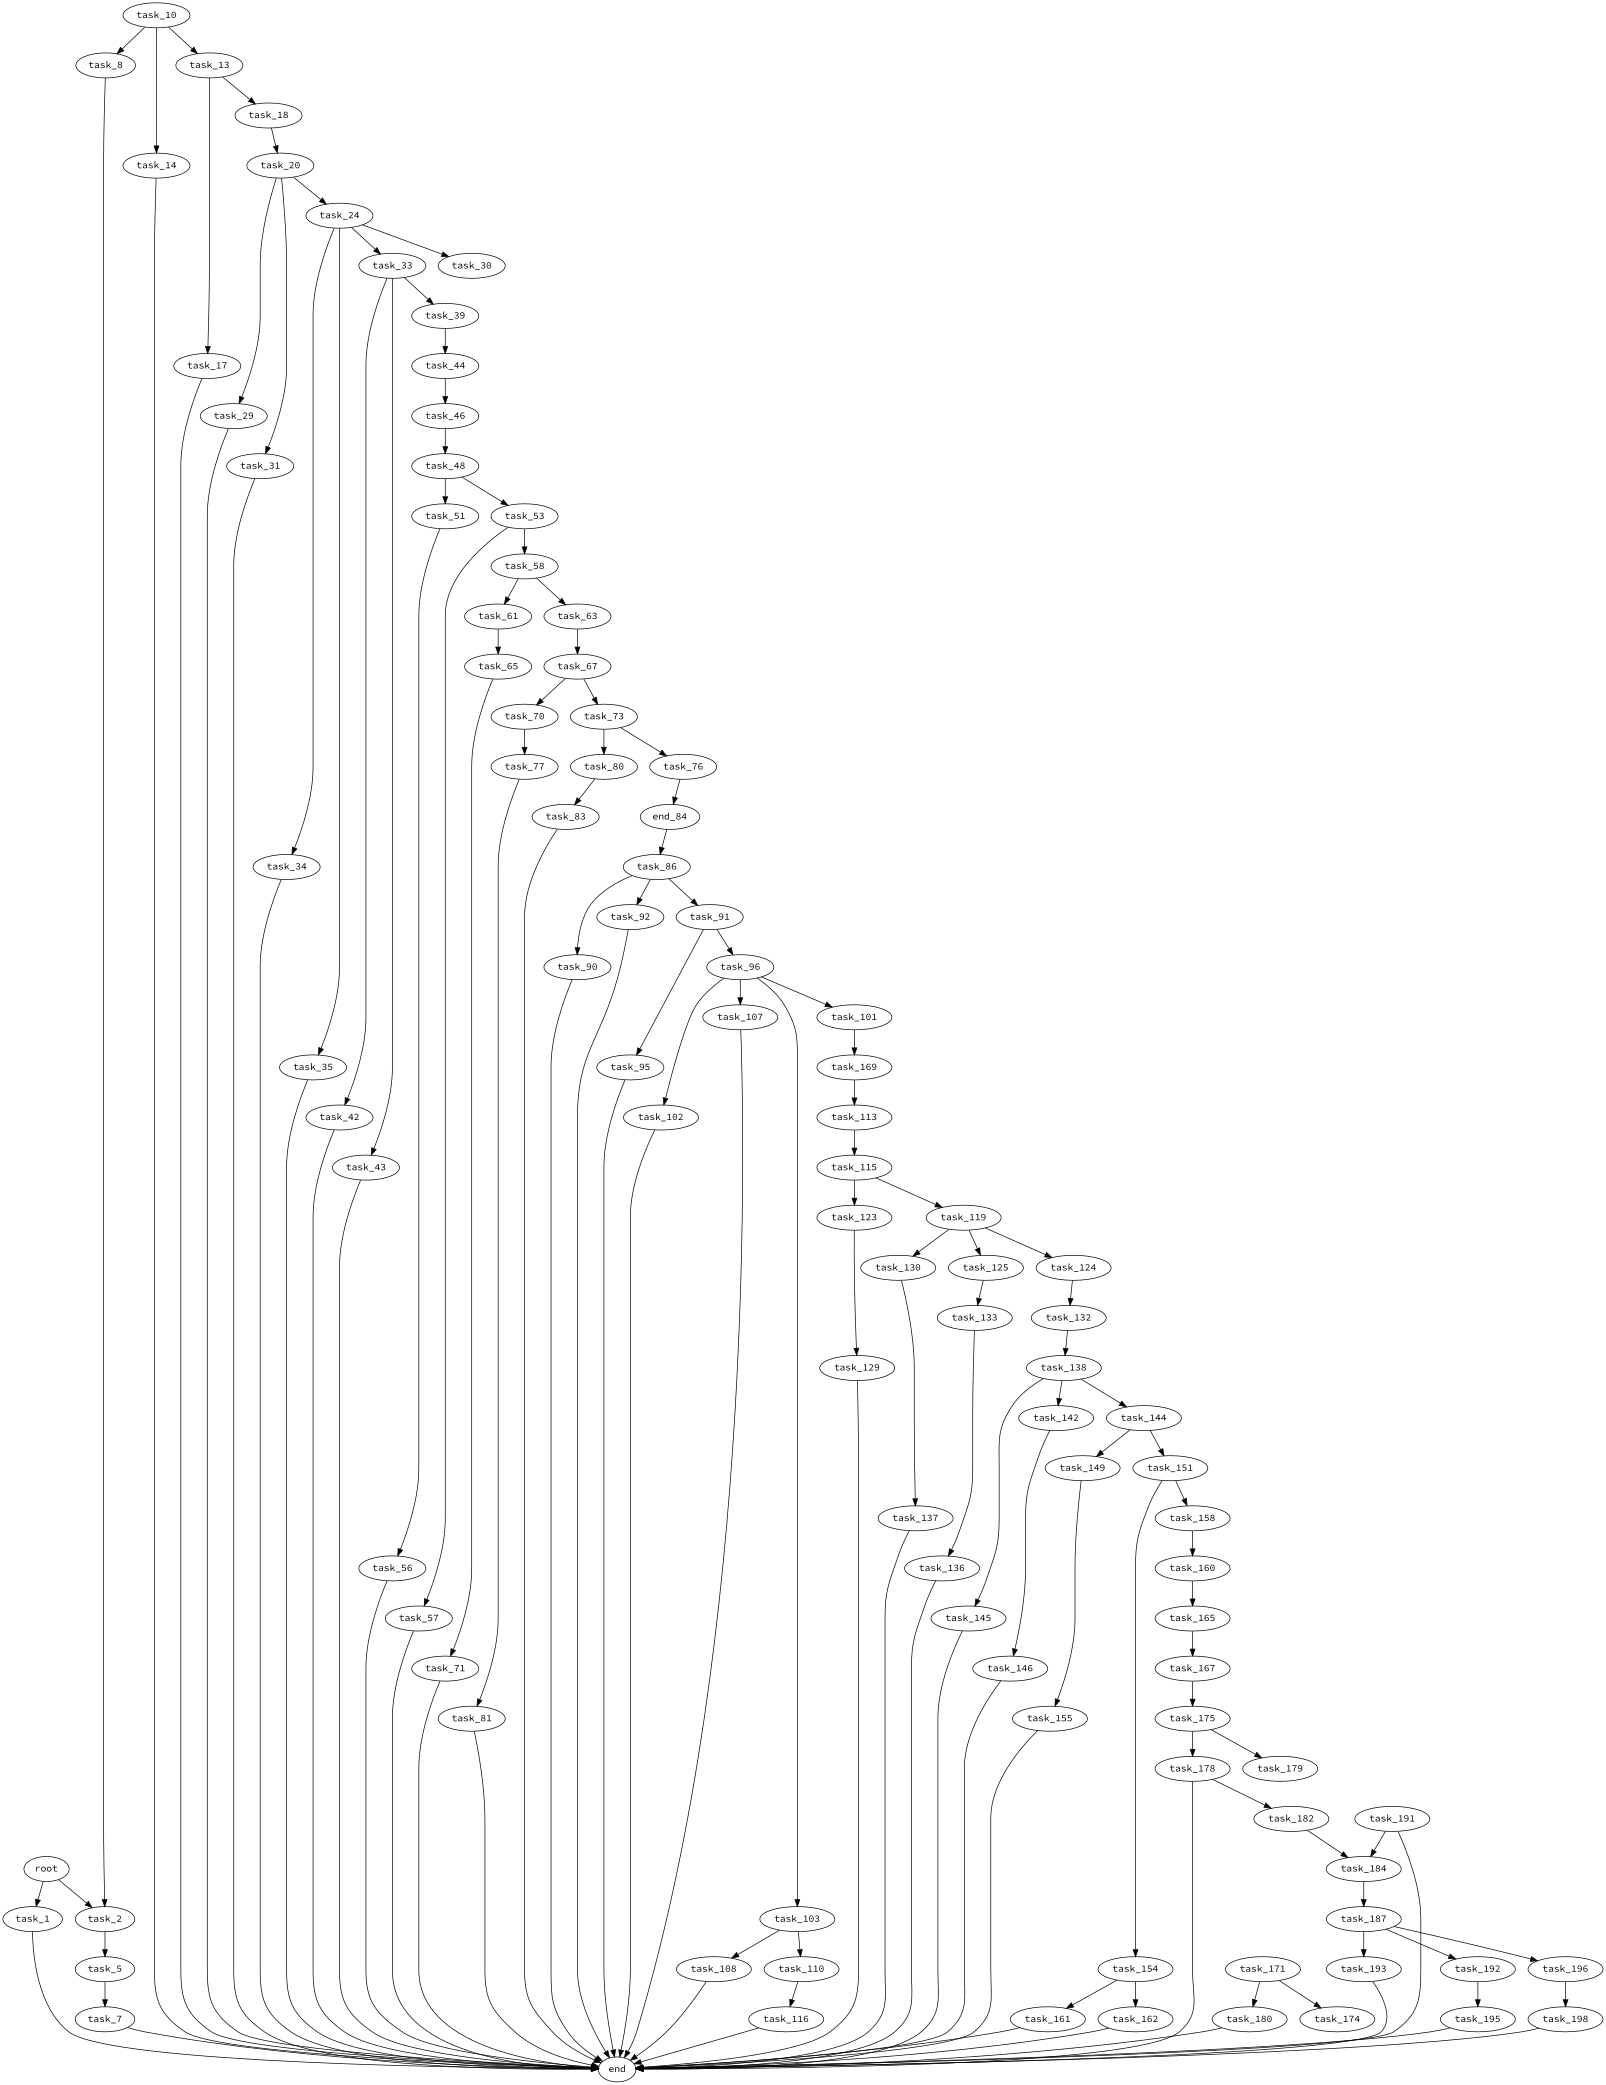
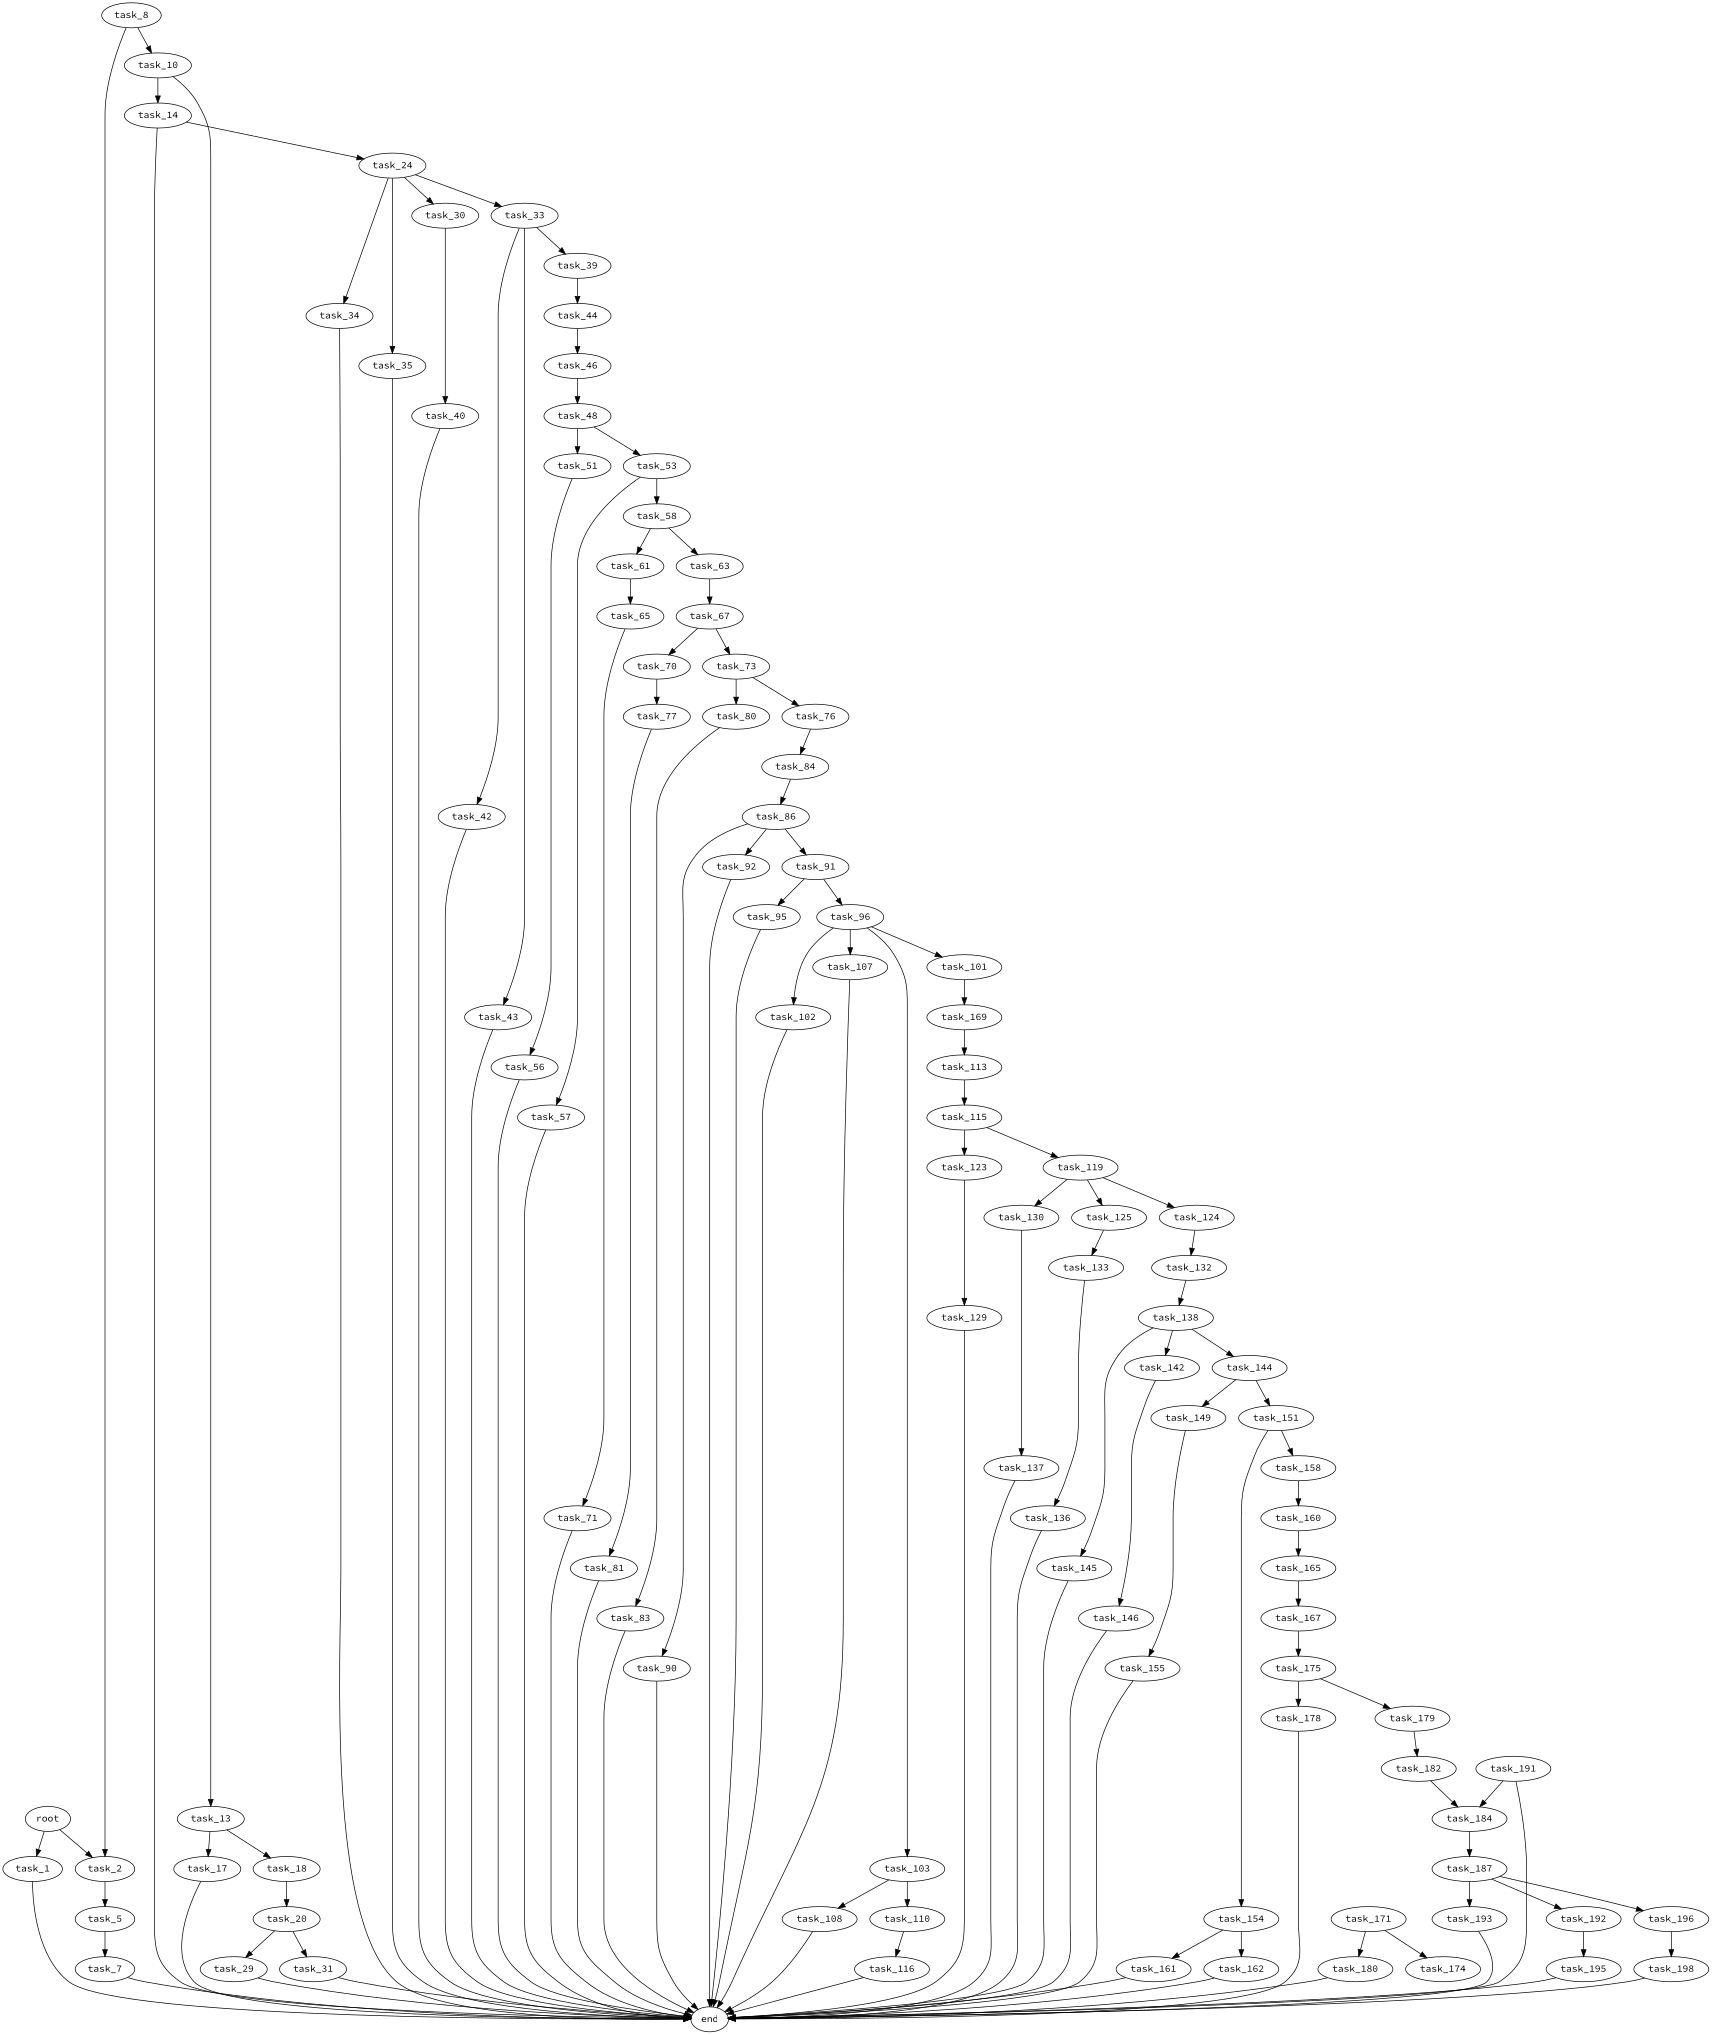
edge "task_10" -> "task_8": reversed
edge "task_20" -> "task_24": now "task_14" -> "task_24"
node "task_40": added
node "end_84": label "end_84" -> "task_84"
edge "task_178" -> "task_182": now "task_179" -> "task_182"
